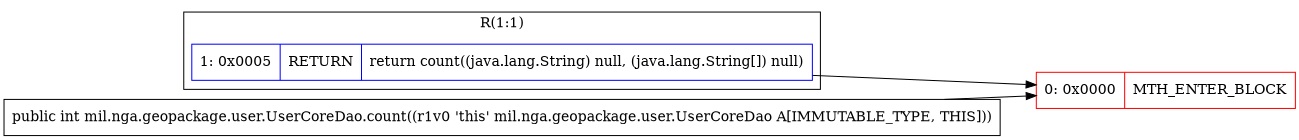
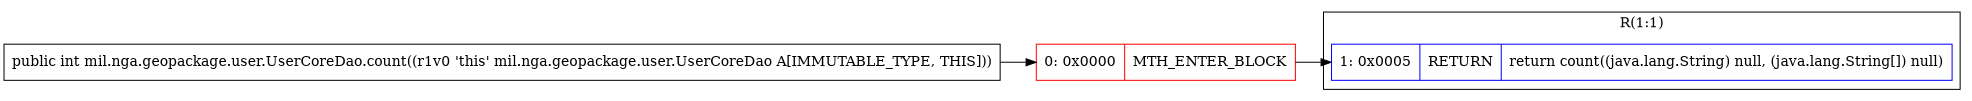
edge "1: 0x0005" -> "0: 0x0000": reversed
